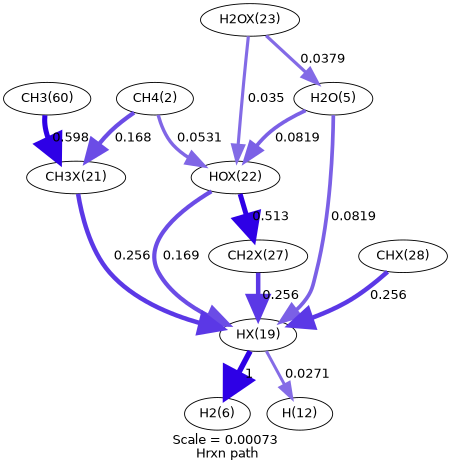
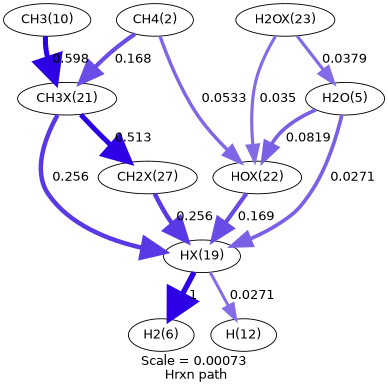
node "CH3(60)": label "CH3(60)" -> "CH3(10)"
edge "CH4(2)" -> "HOX(22)": label " 0.0531" -> " 0.0533"
edge "HOX(22)" -> "CH2X(27)": now "CH3X(21)" -> "CH2X(27)"
edge "H2O(5)" -> "HX(19)": label " 0.0819" -> " 0.0271"
node "CHX(28)": removed
